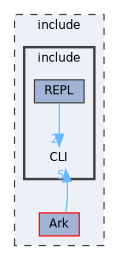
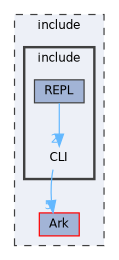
edge "Ark" -> "CLI": reversed
